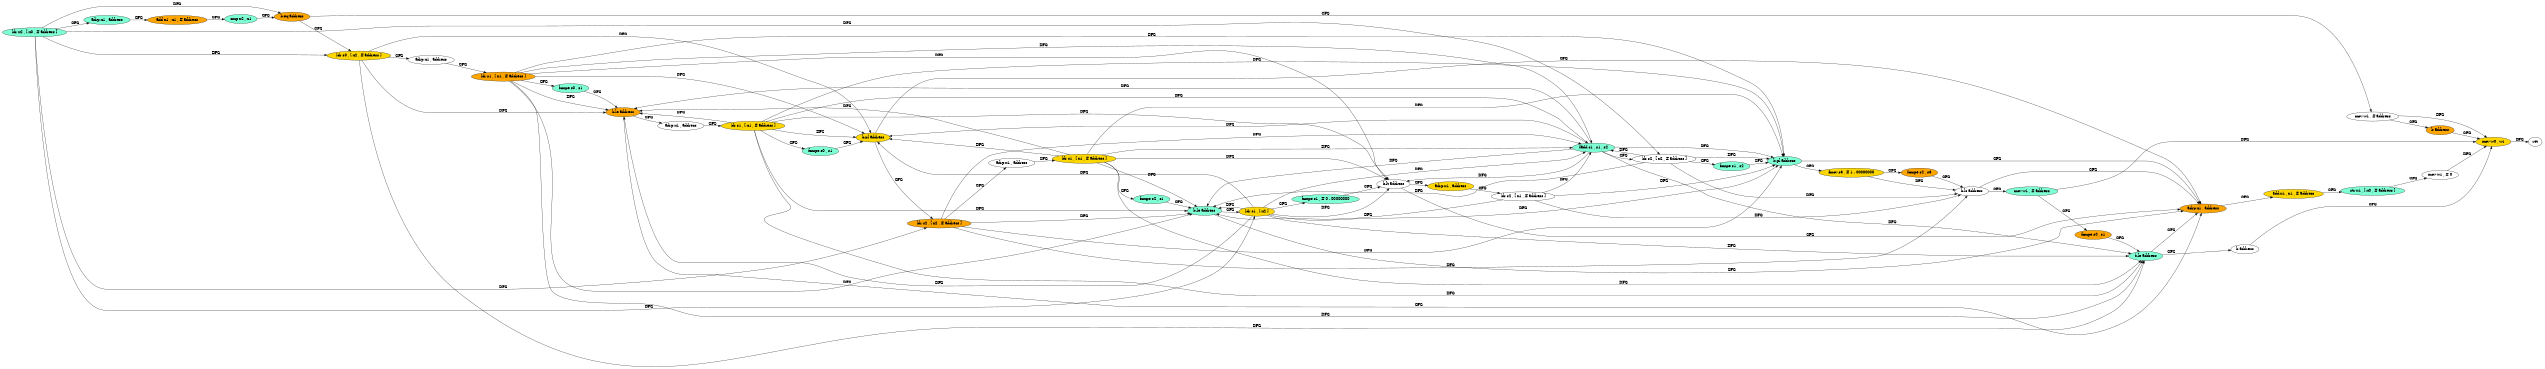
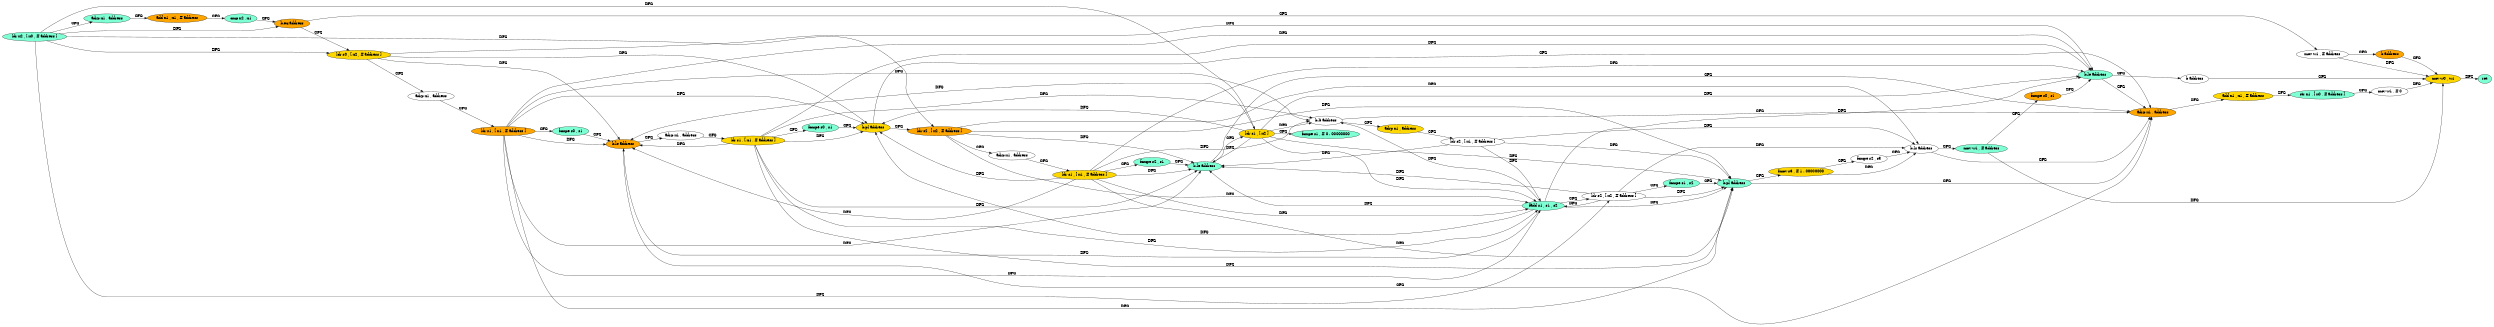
node "ret": fillcolor white -> aquamarine
node "fcmpe s2 , s3": fillcolor orange -> white
edge "fcmpe s1 , # 0 . 00000000" -> "b.lt address": removed, label "CFG"
